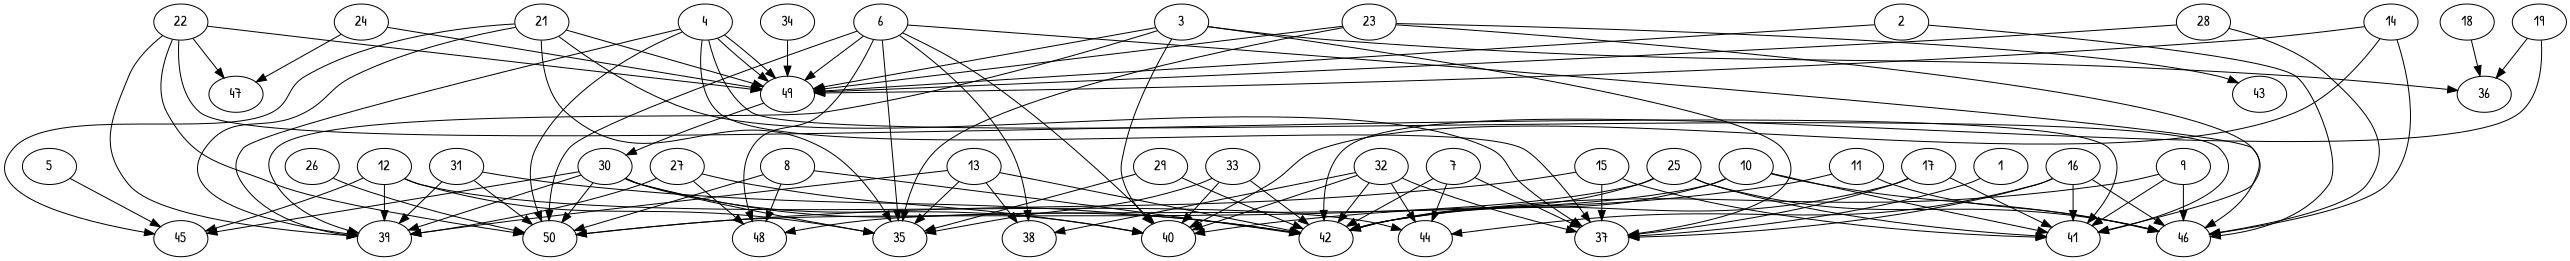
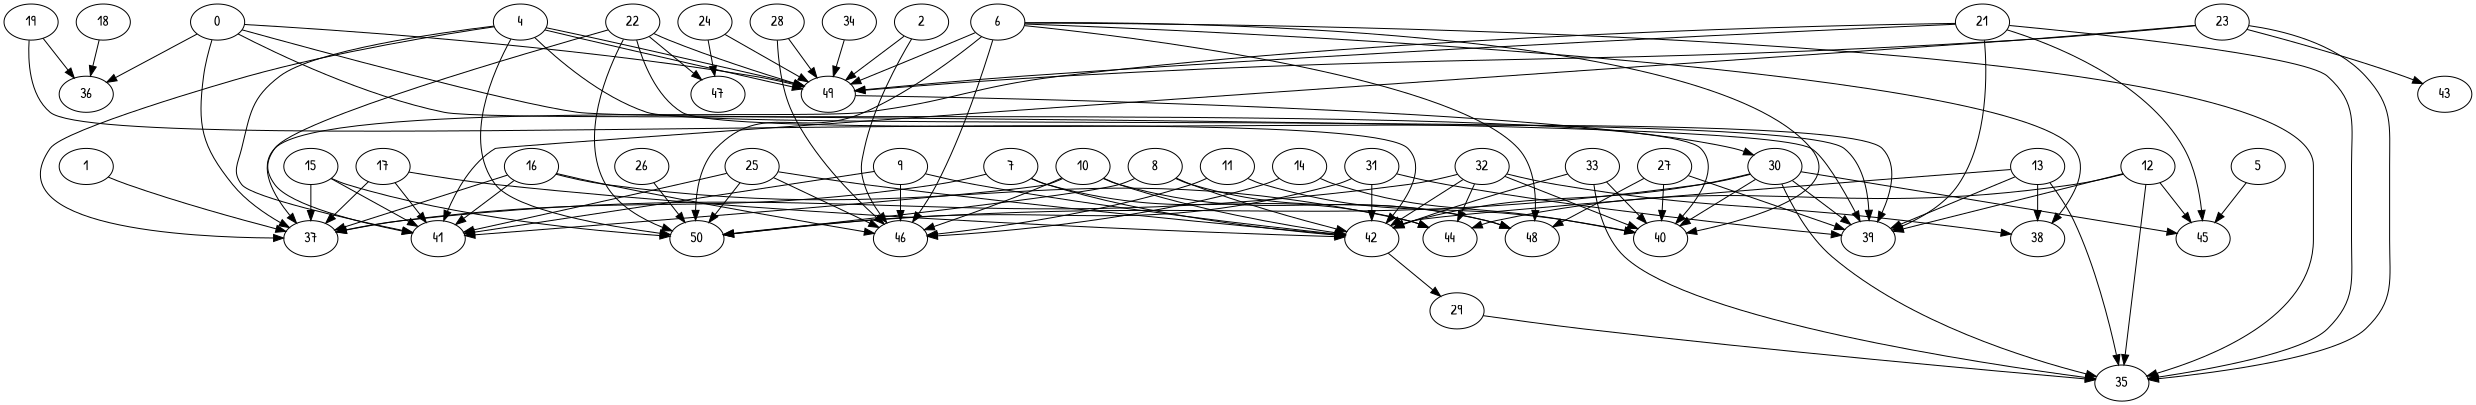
node "3": label "3" -> "0"
edge "14" -> "49": removed
edge "29" -> "42": reversed
